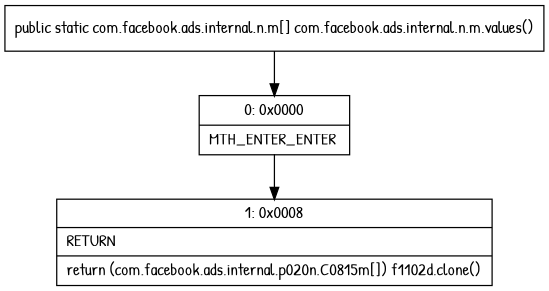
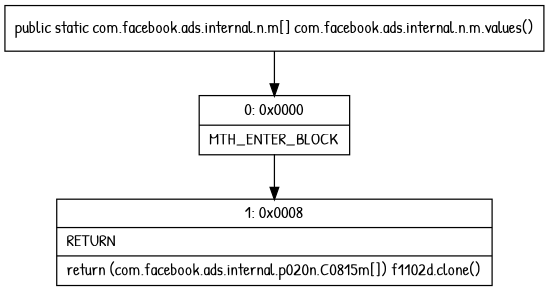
node "0: 0x0000": text "MTH_ENTER_ENTER" -> "MTH_ENTER_BLOCK"
